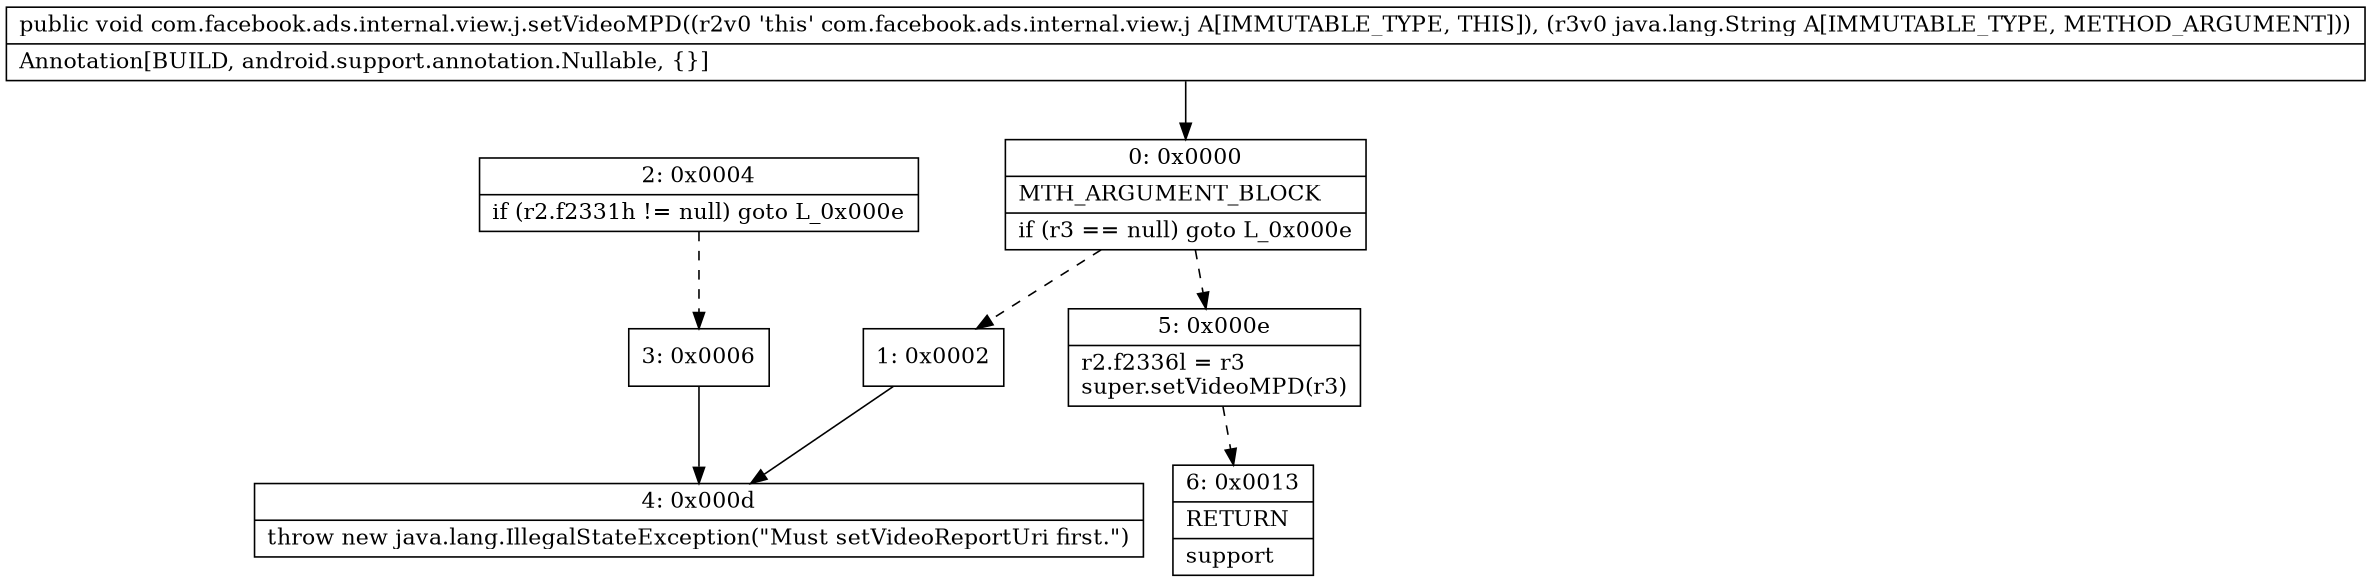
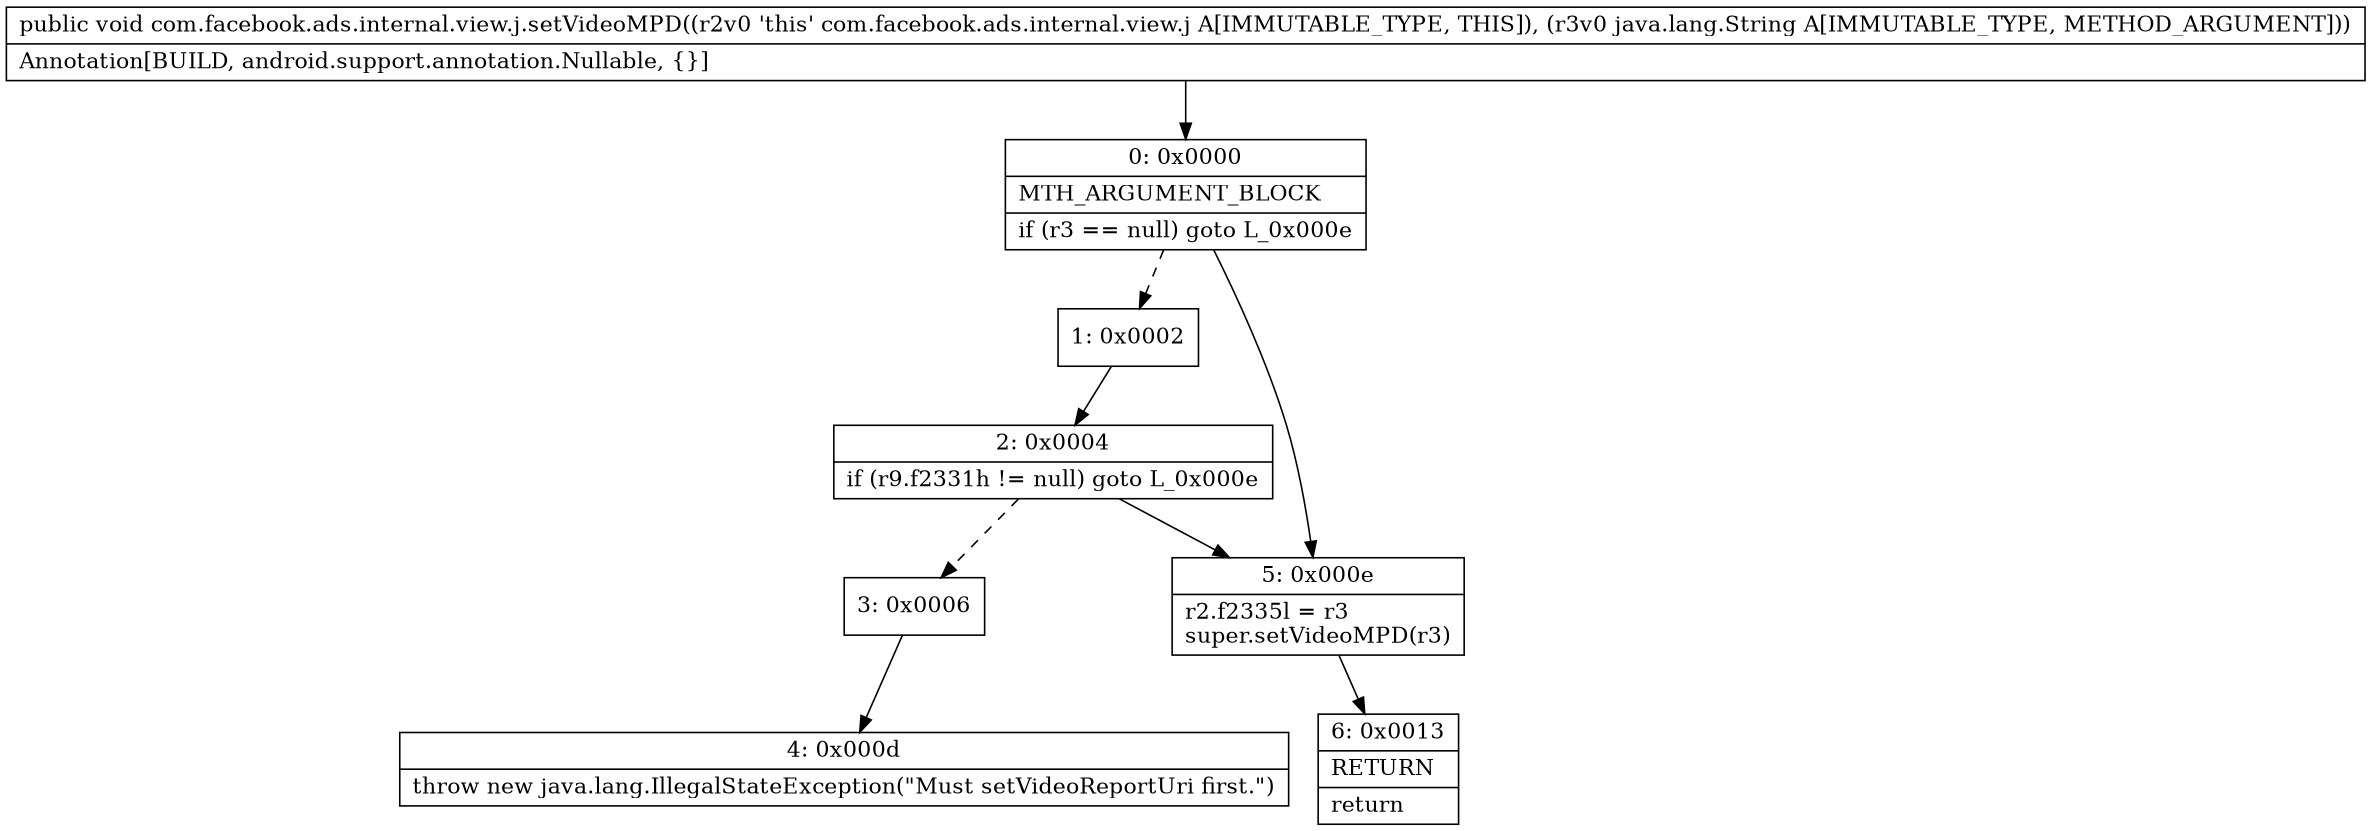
node "2: 0x0004": text "if (r2.f2331h != null) goto L_0x000e" -> "if (r9.f2331h != null) goto L_0x000e"
edge "0: 0x0000" -> "5: 0x000e": style dashed -> solid
node "5: 0x000e": text "r2.f2336l = r3" -> "r2.f2335l = r3"
edge "5: 0x000e" -> "6: 0x0013": style dashed -> solid
edge "1: 0x0002" -> "4: 0x000d": now "1: 0x0002" -> "2: 0x0004"
edge "2: 0x0004" -> "5: 0x000e": added
node "6: 0x0013": text "support" -> "return"
